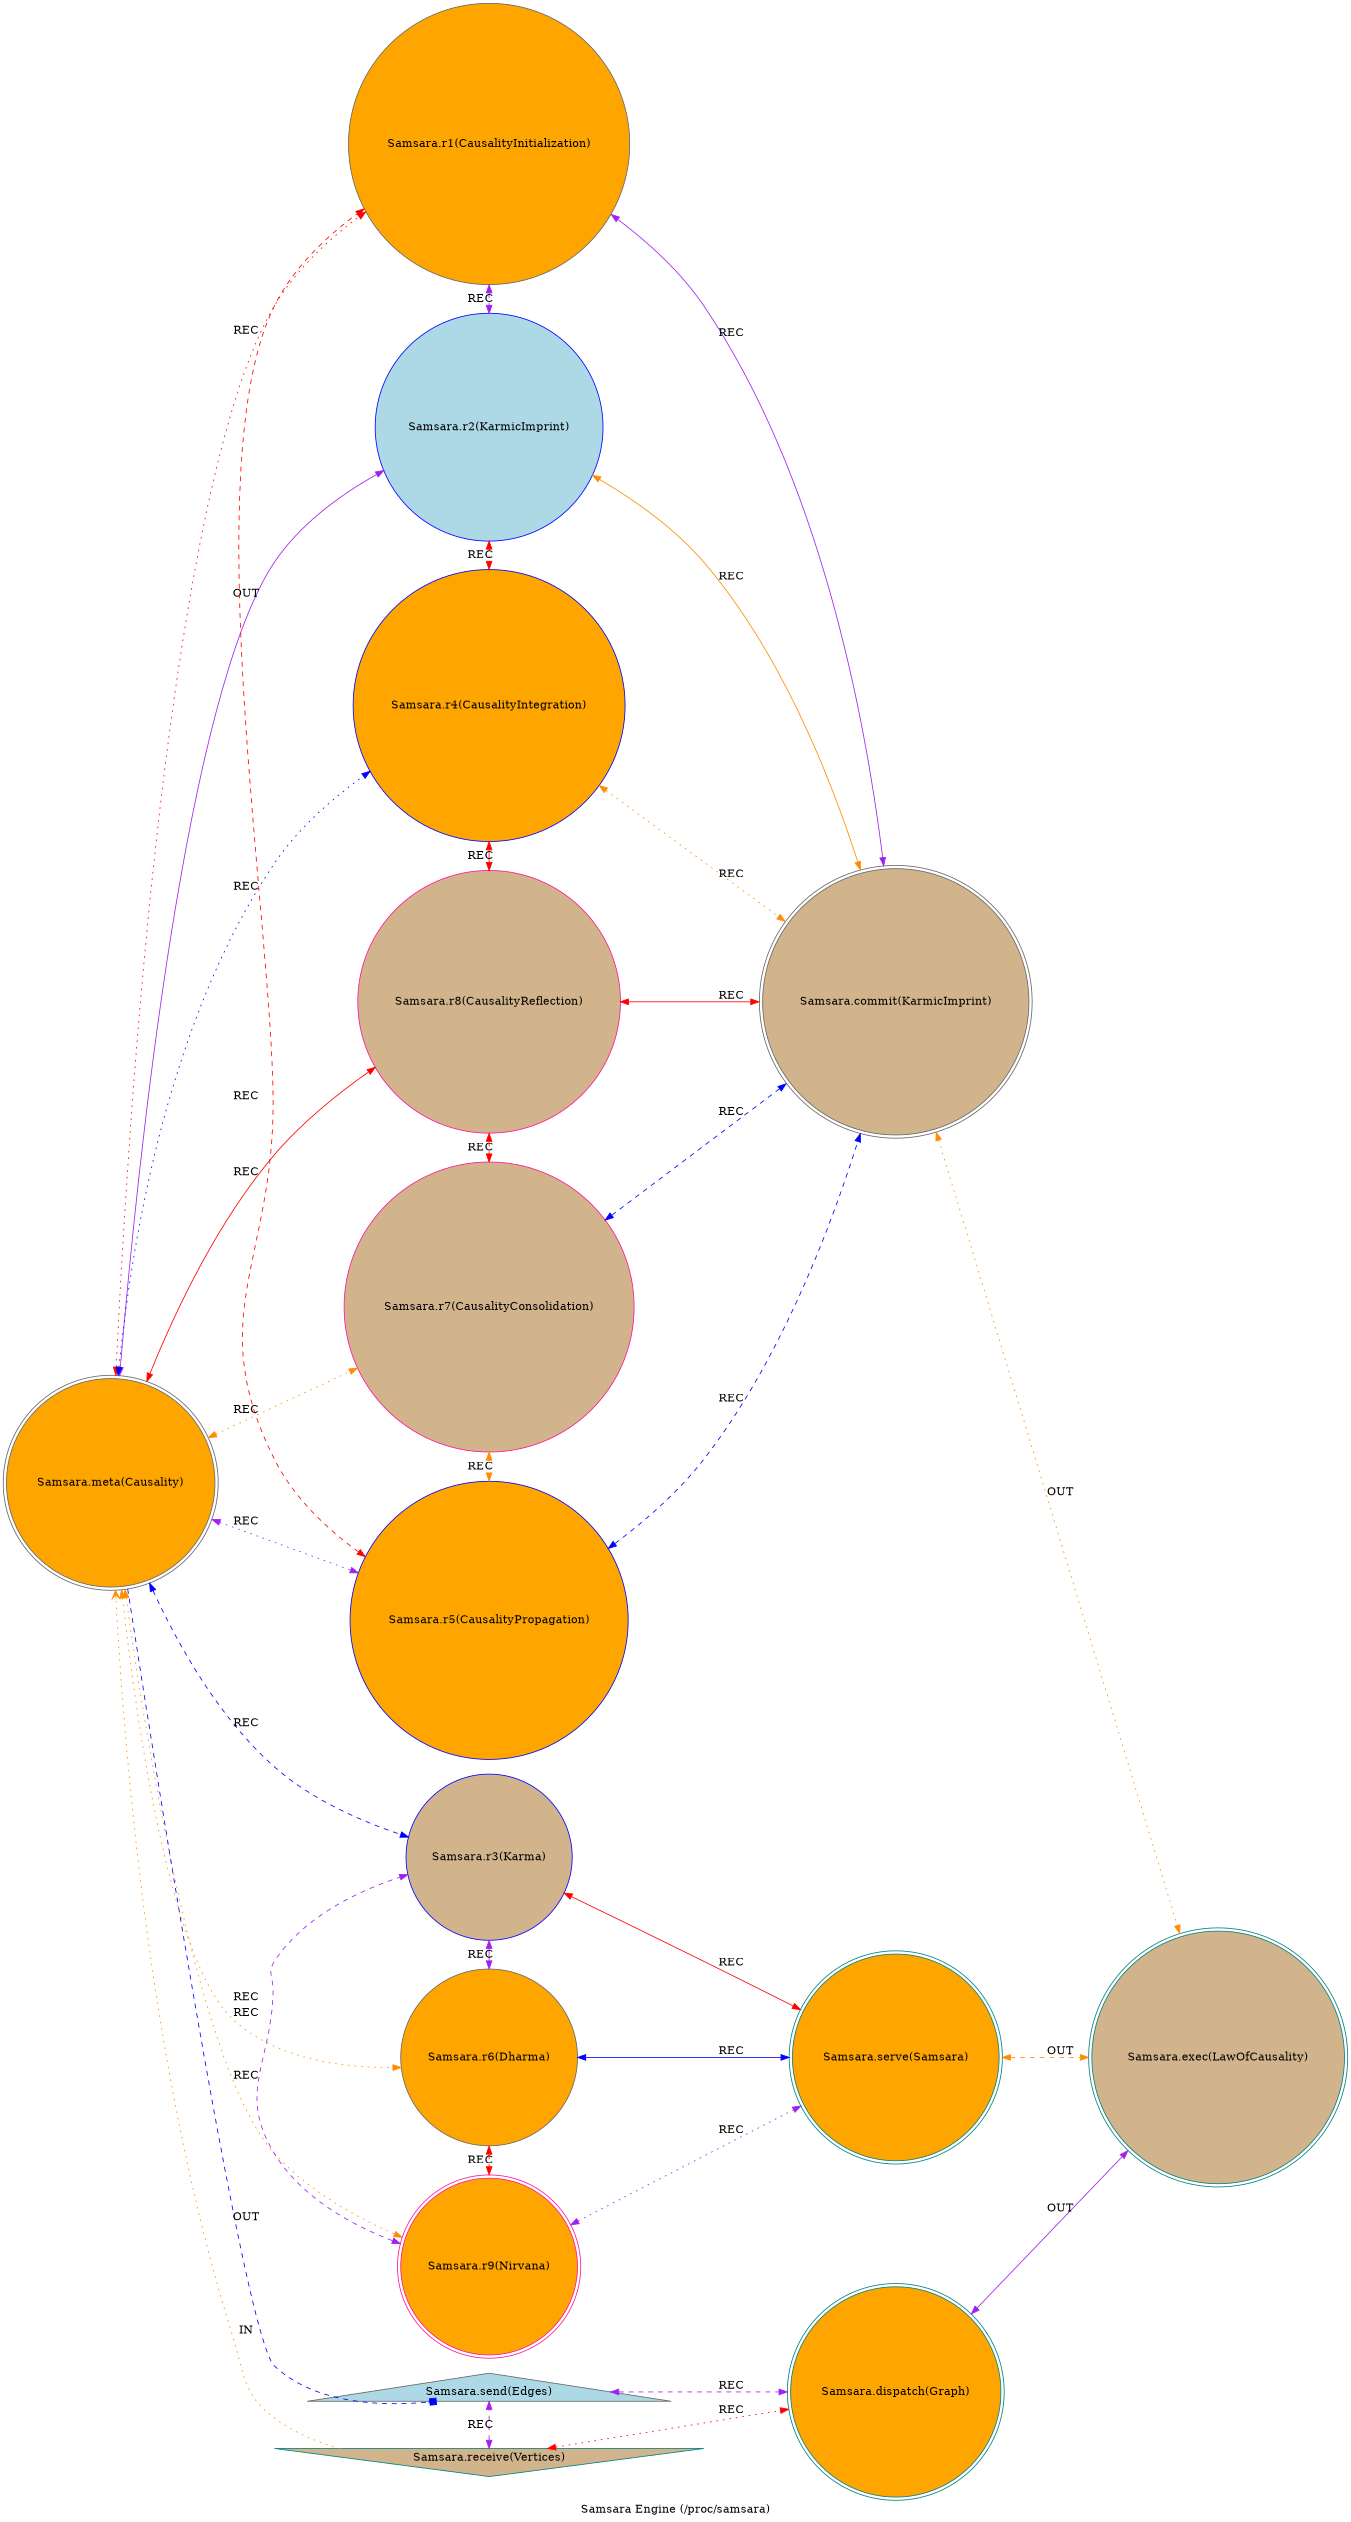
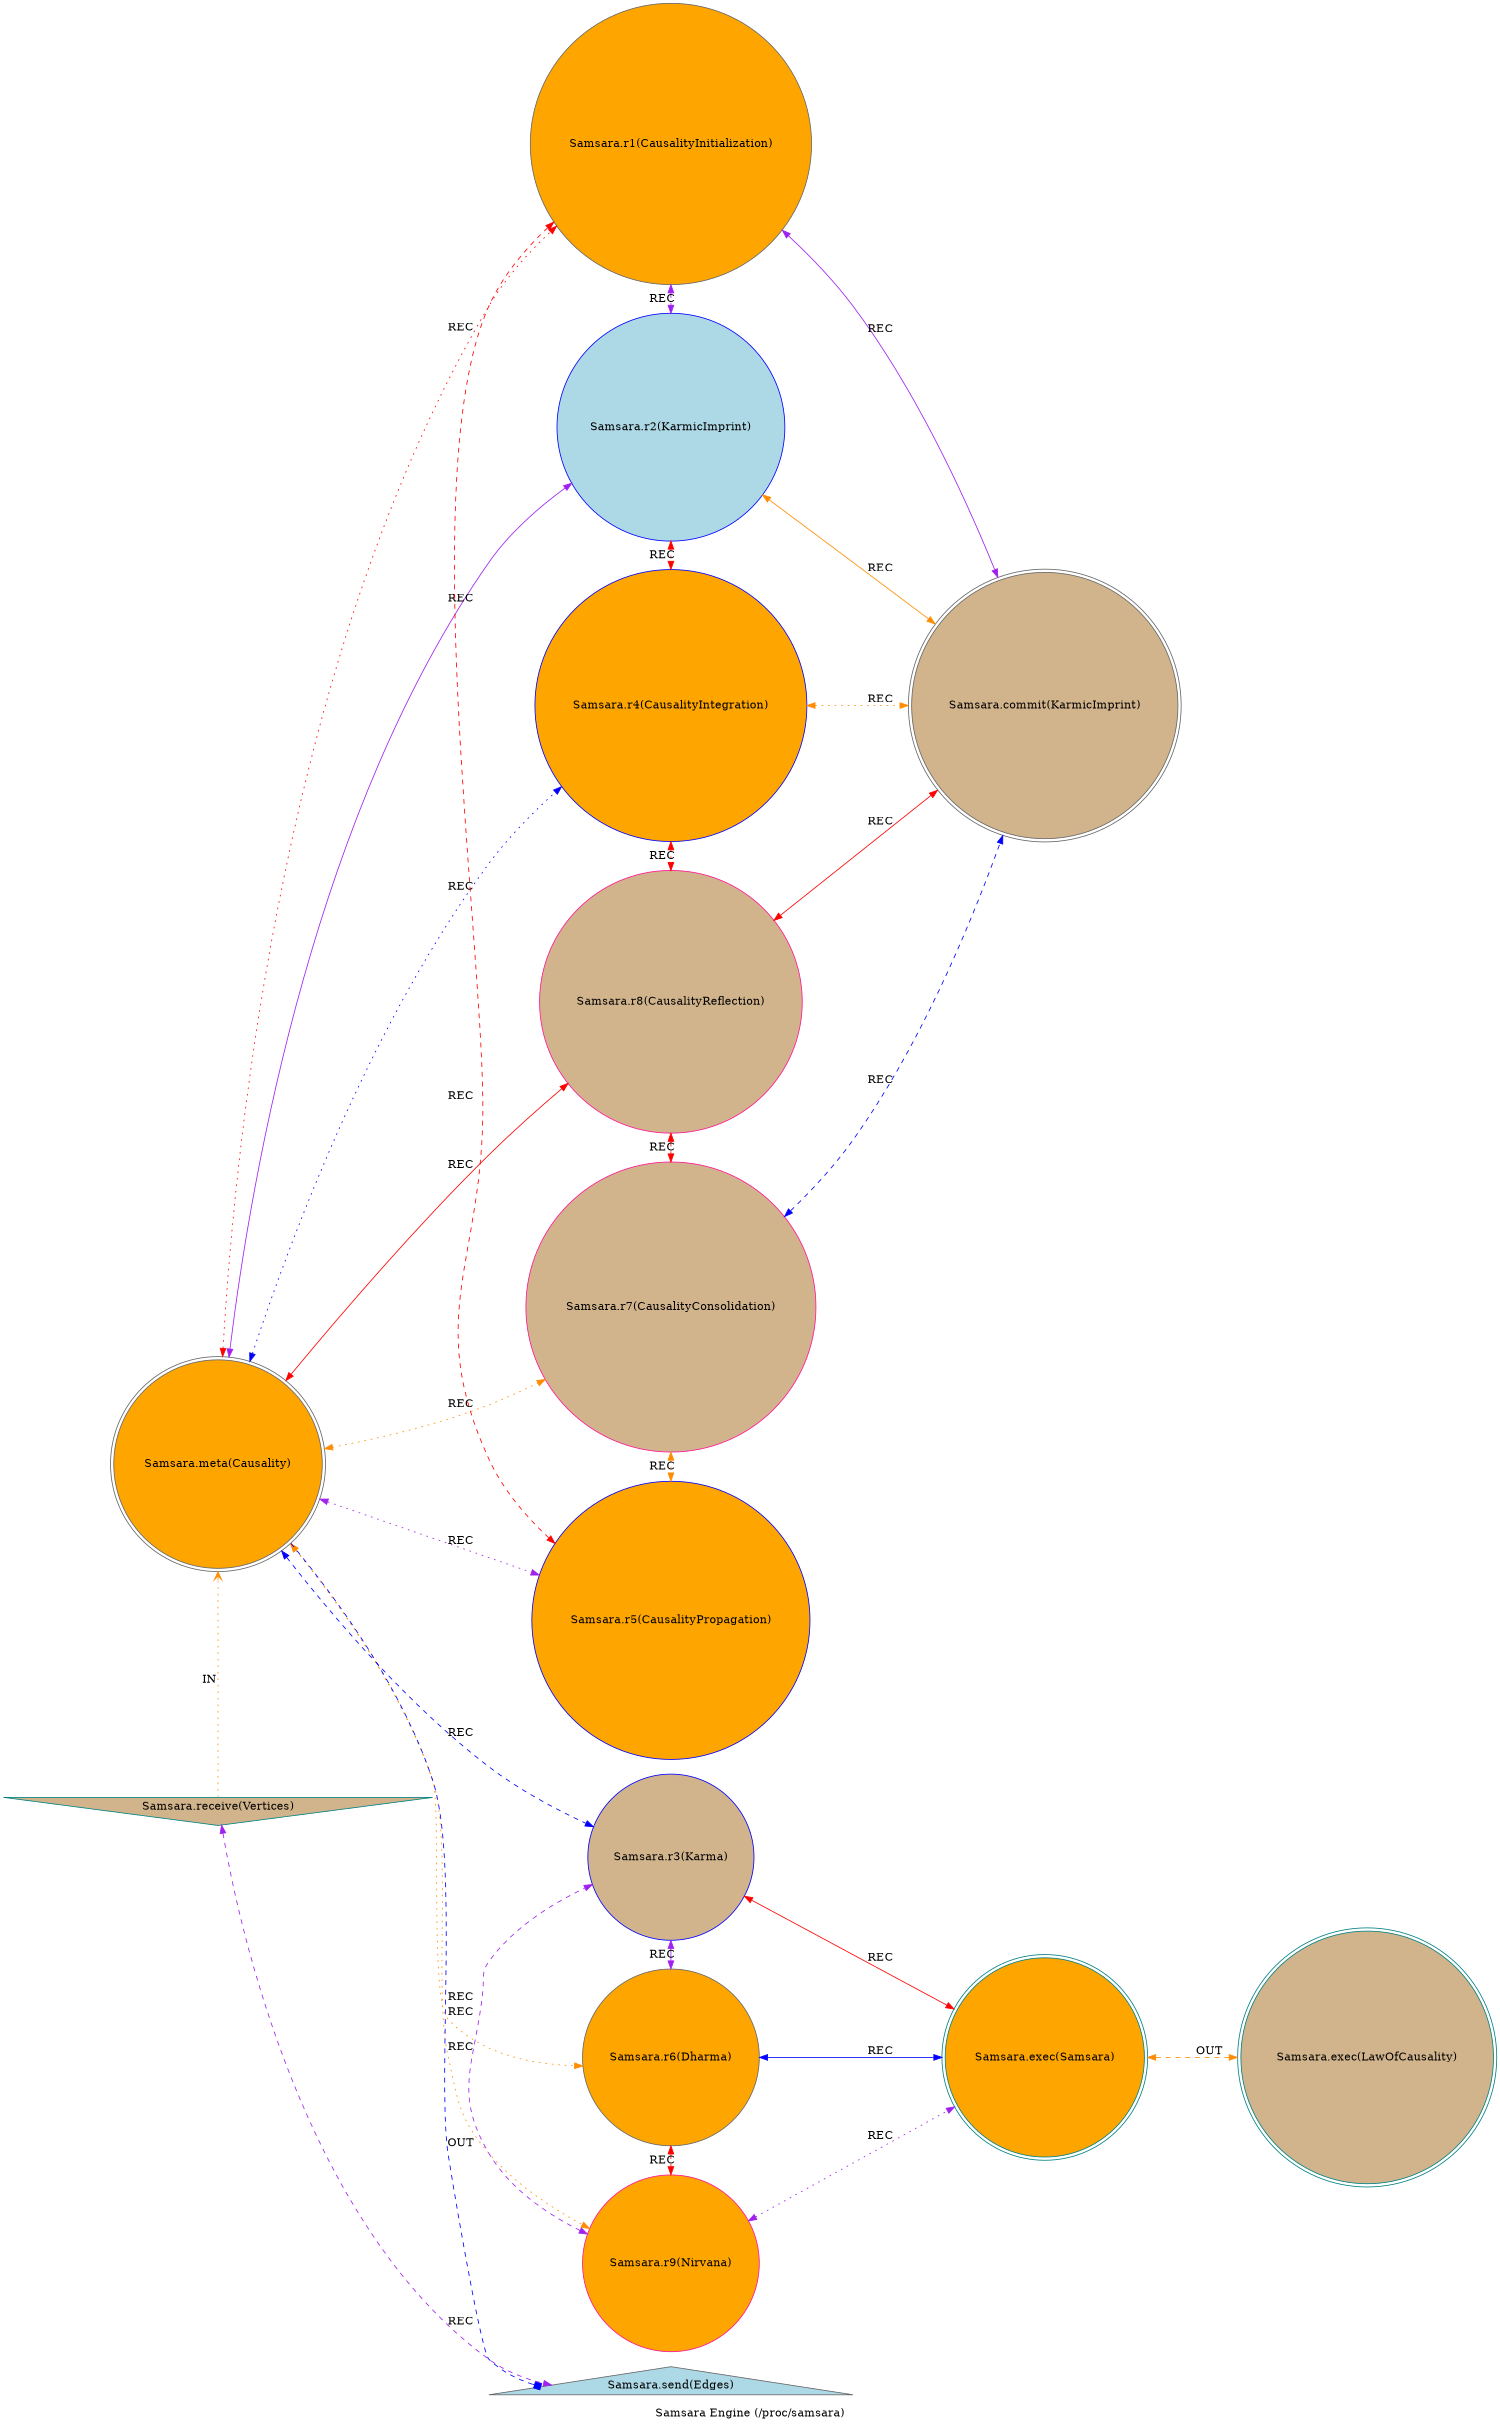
edge "Samsara.r2(KarmicImprint)" -- "Samsara.meta(Causality)": label "OUT" -> "REC"
edge "Samsara.r4(CausalityIntegration)" -- "Samsara.r8(CausalityReflection)": style solid -> dotted
edge "Samsara.commit(KarmicImprint)" -- "Samsara.r5(CausalityPropagation)": removed, label "REC"
edge "Samsara.commit(KarmicImprint)" -- "Samsara.exec(LawOfCausality)": removed, label "OUT"
node "Samsara.serve(Samsara)": label "Samsara.serve(Samsara)" -> "Samsara.exec(Samsara)"
node "Samsara.r9(Nirvana)": shape doublecircle -> circle
node "Samsara.dispatch(Graph)": removed
